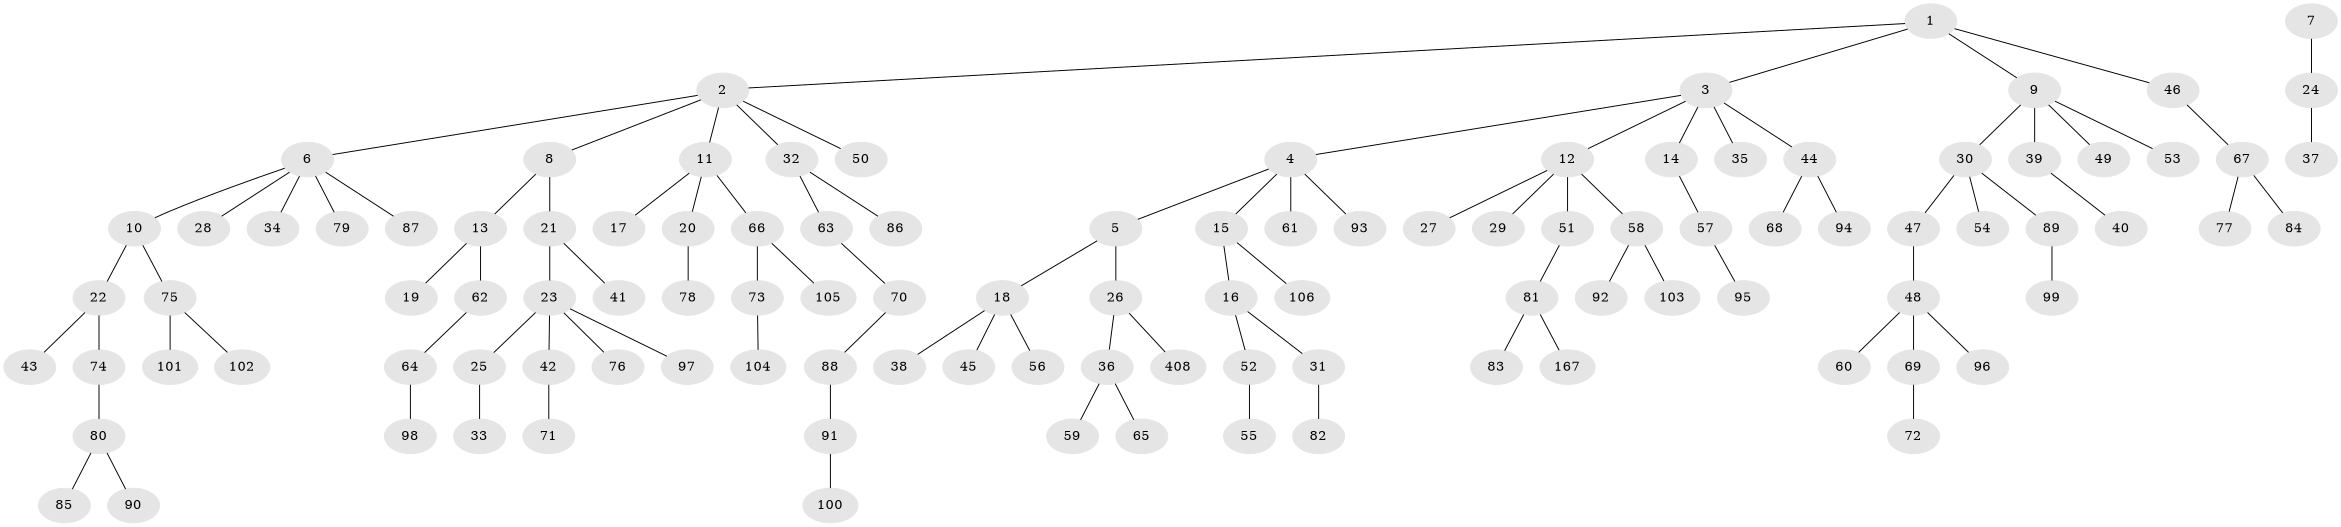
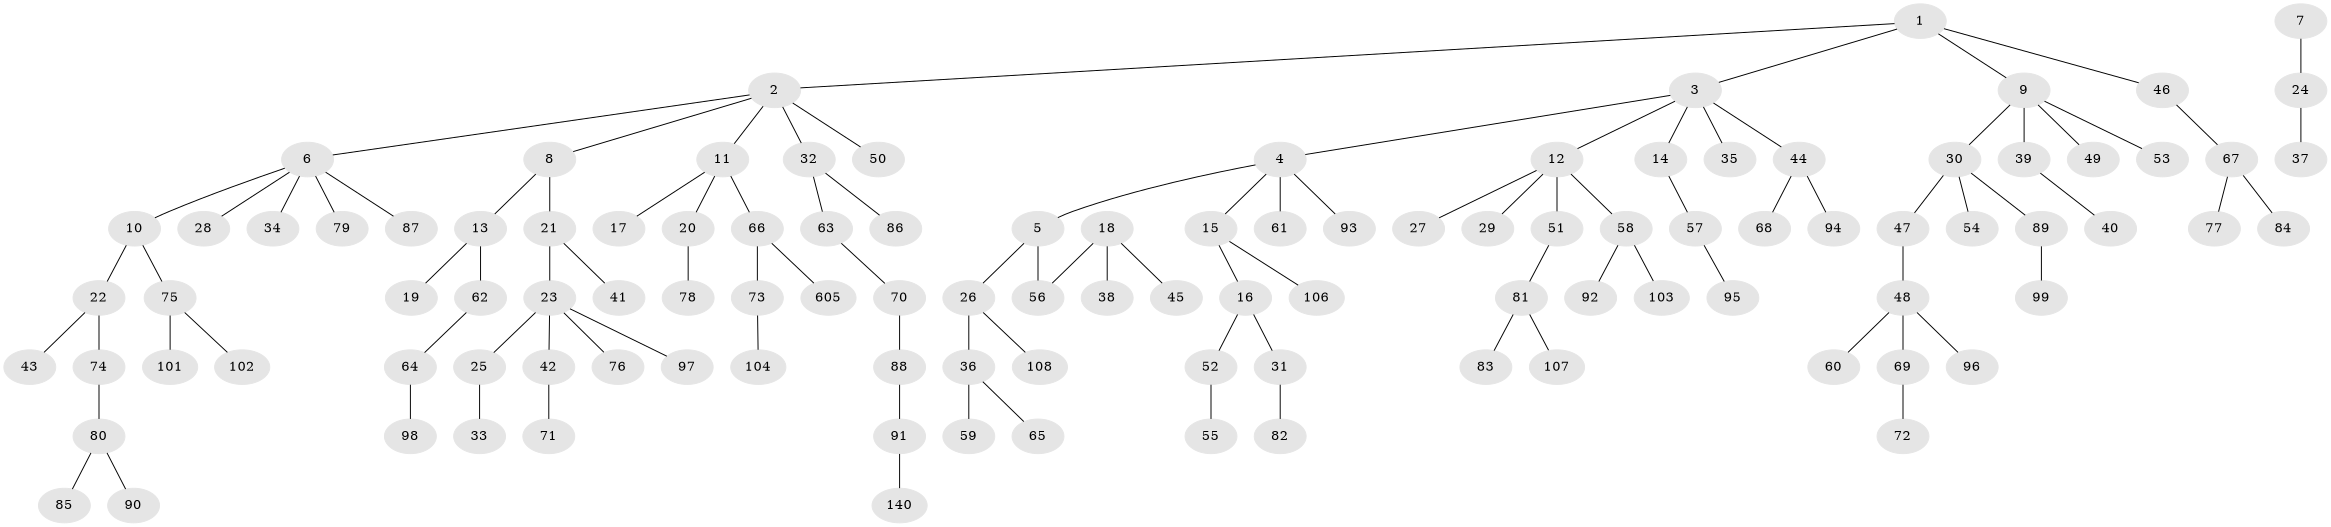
edge "5" -- "18": now "5" -- "56"
node "105": label "105" -> "605"
node "408": label "408" -> "108"
node "167": label "167" -> "107"
node "100": label "100" -> "140"
